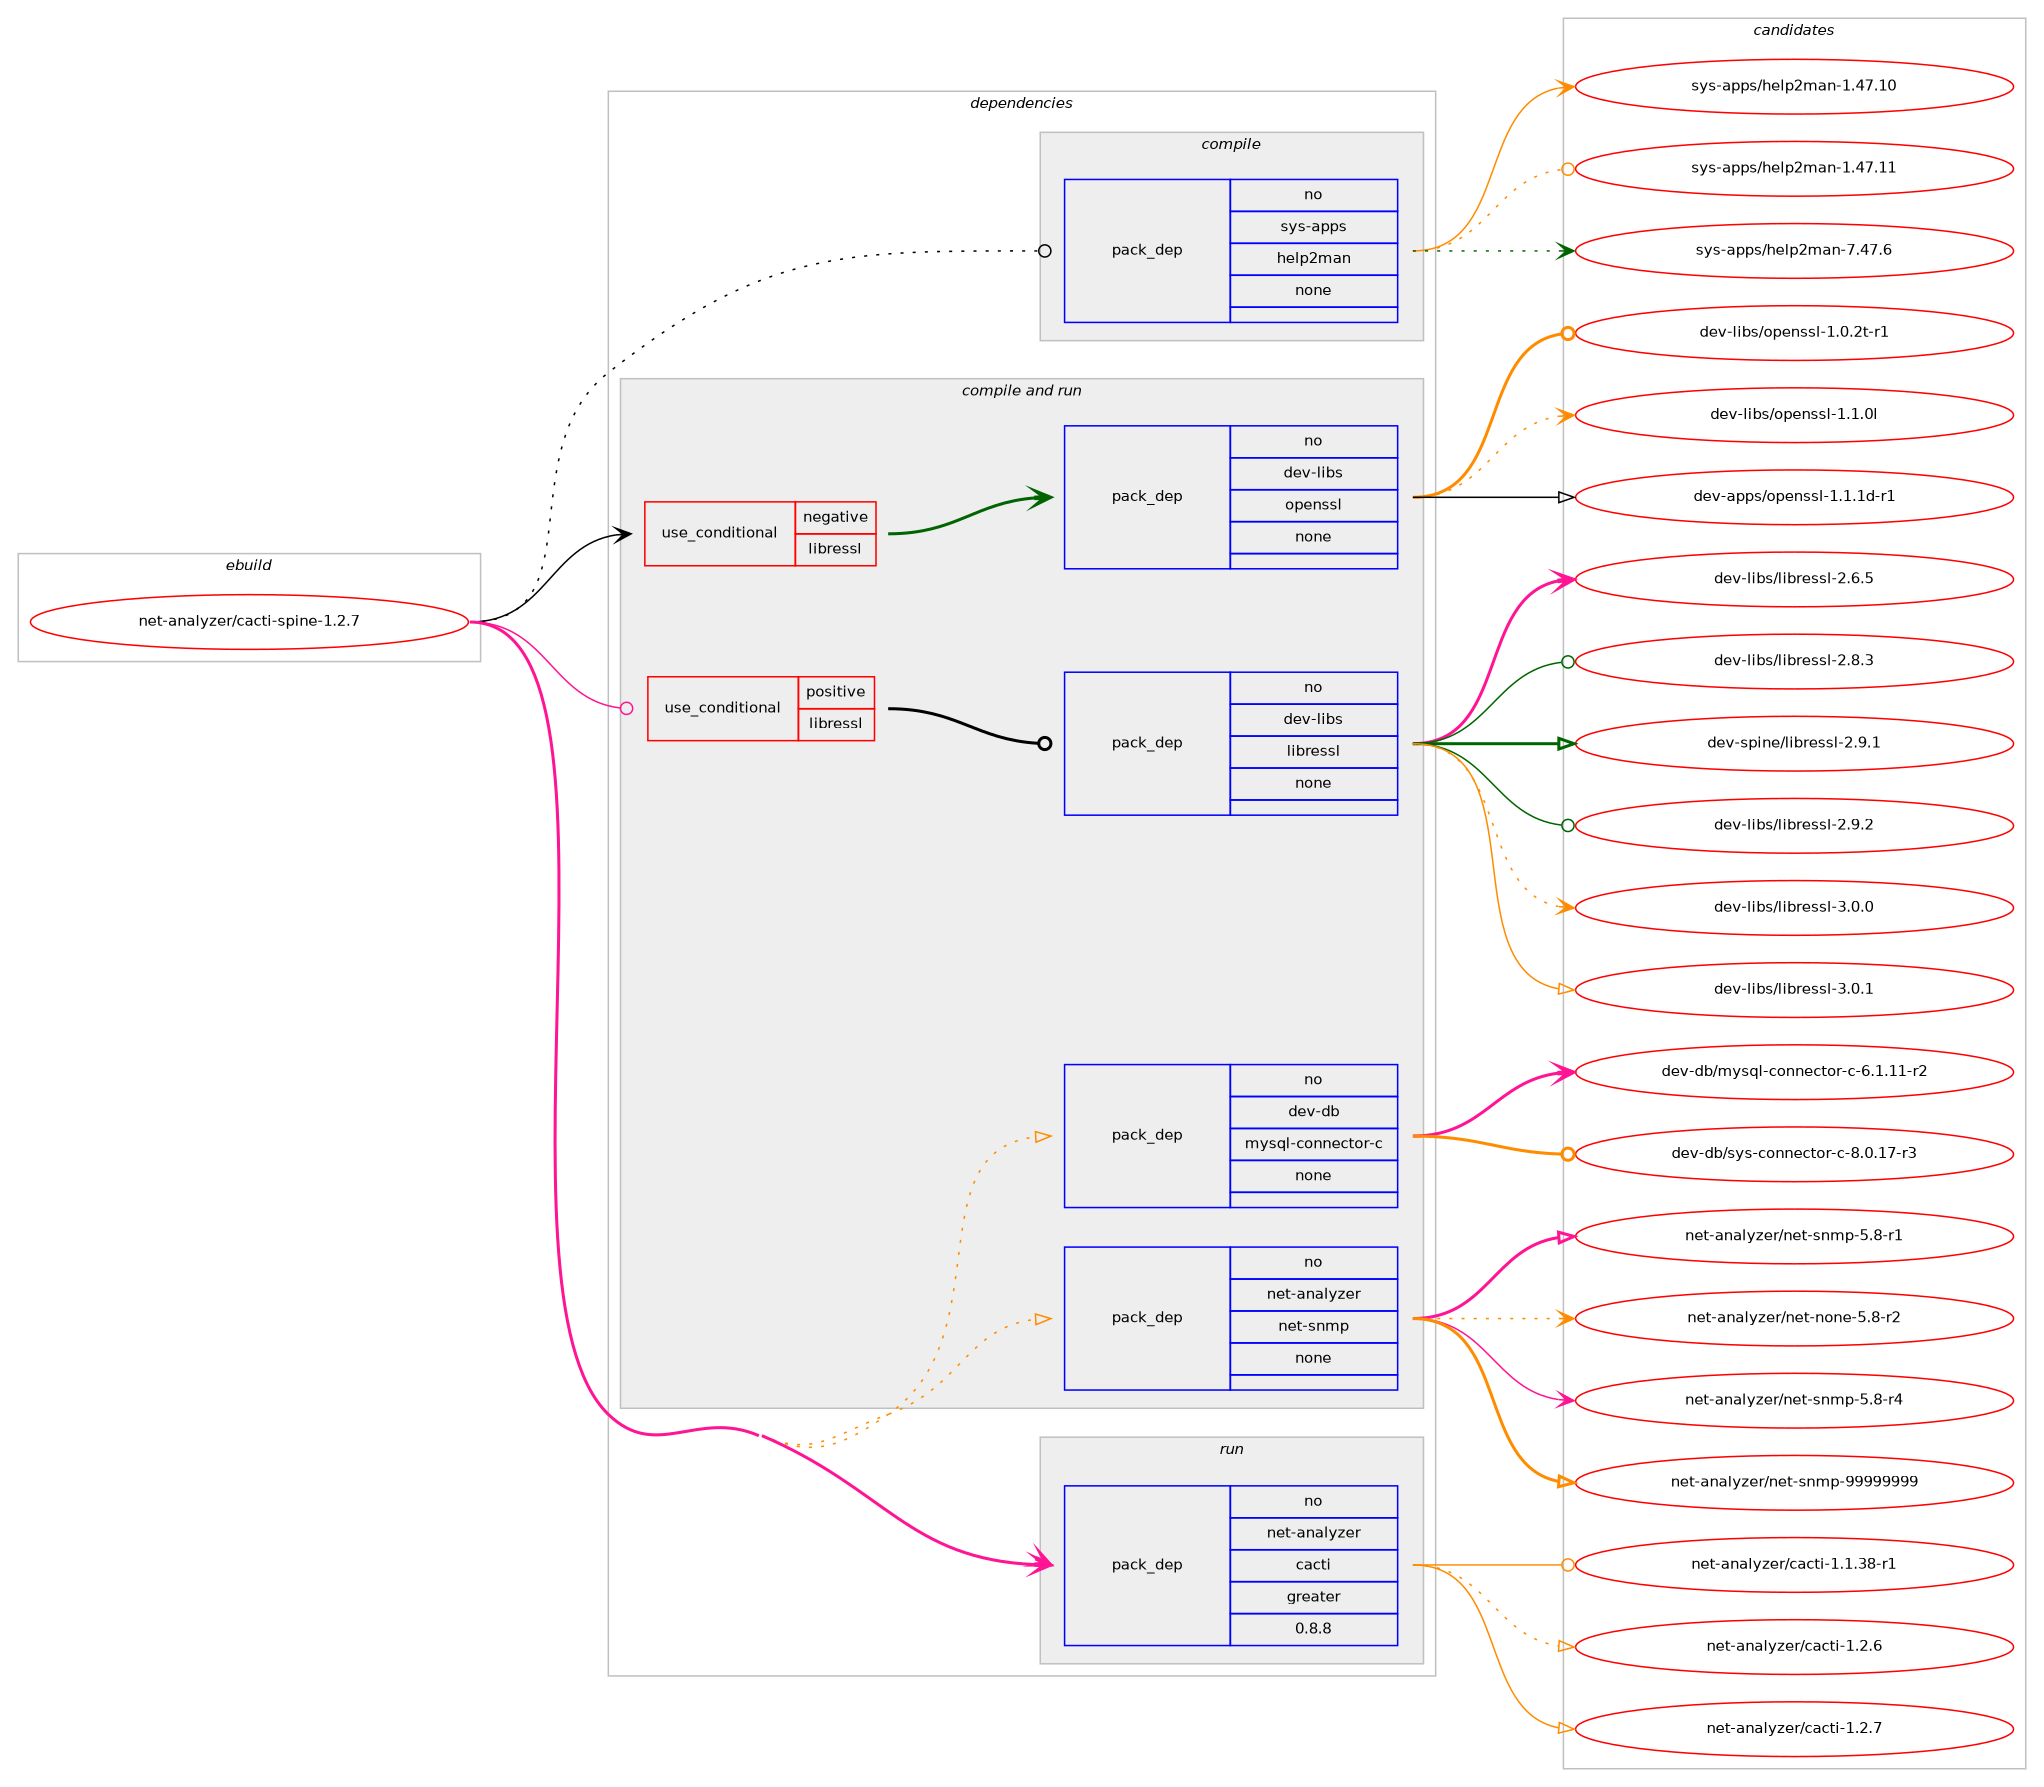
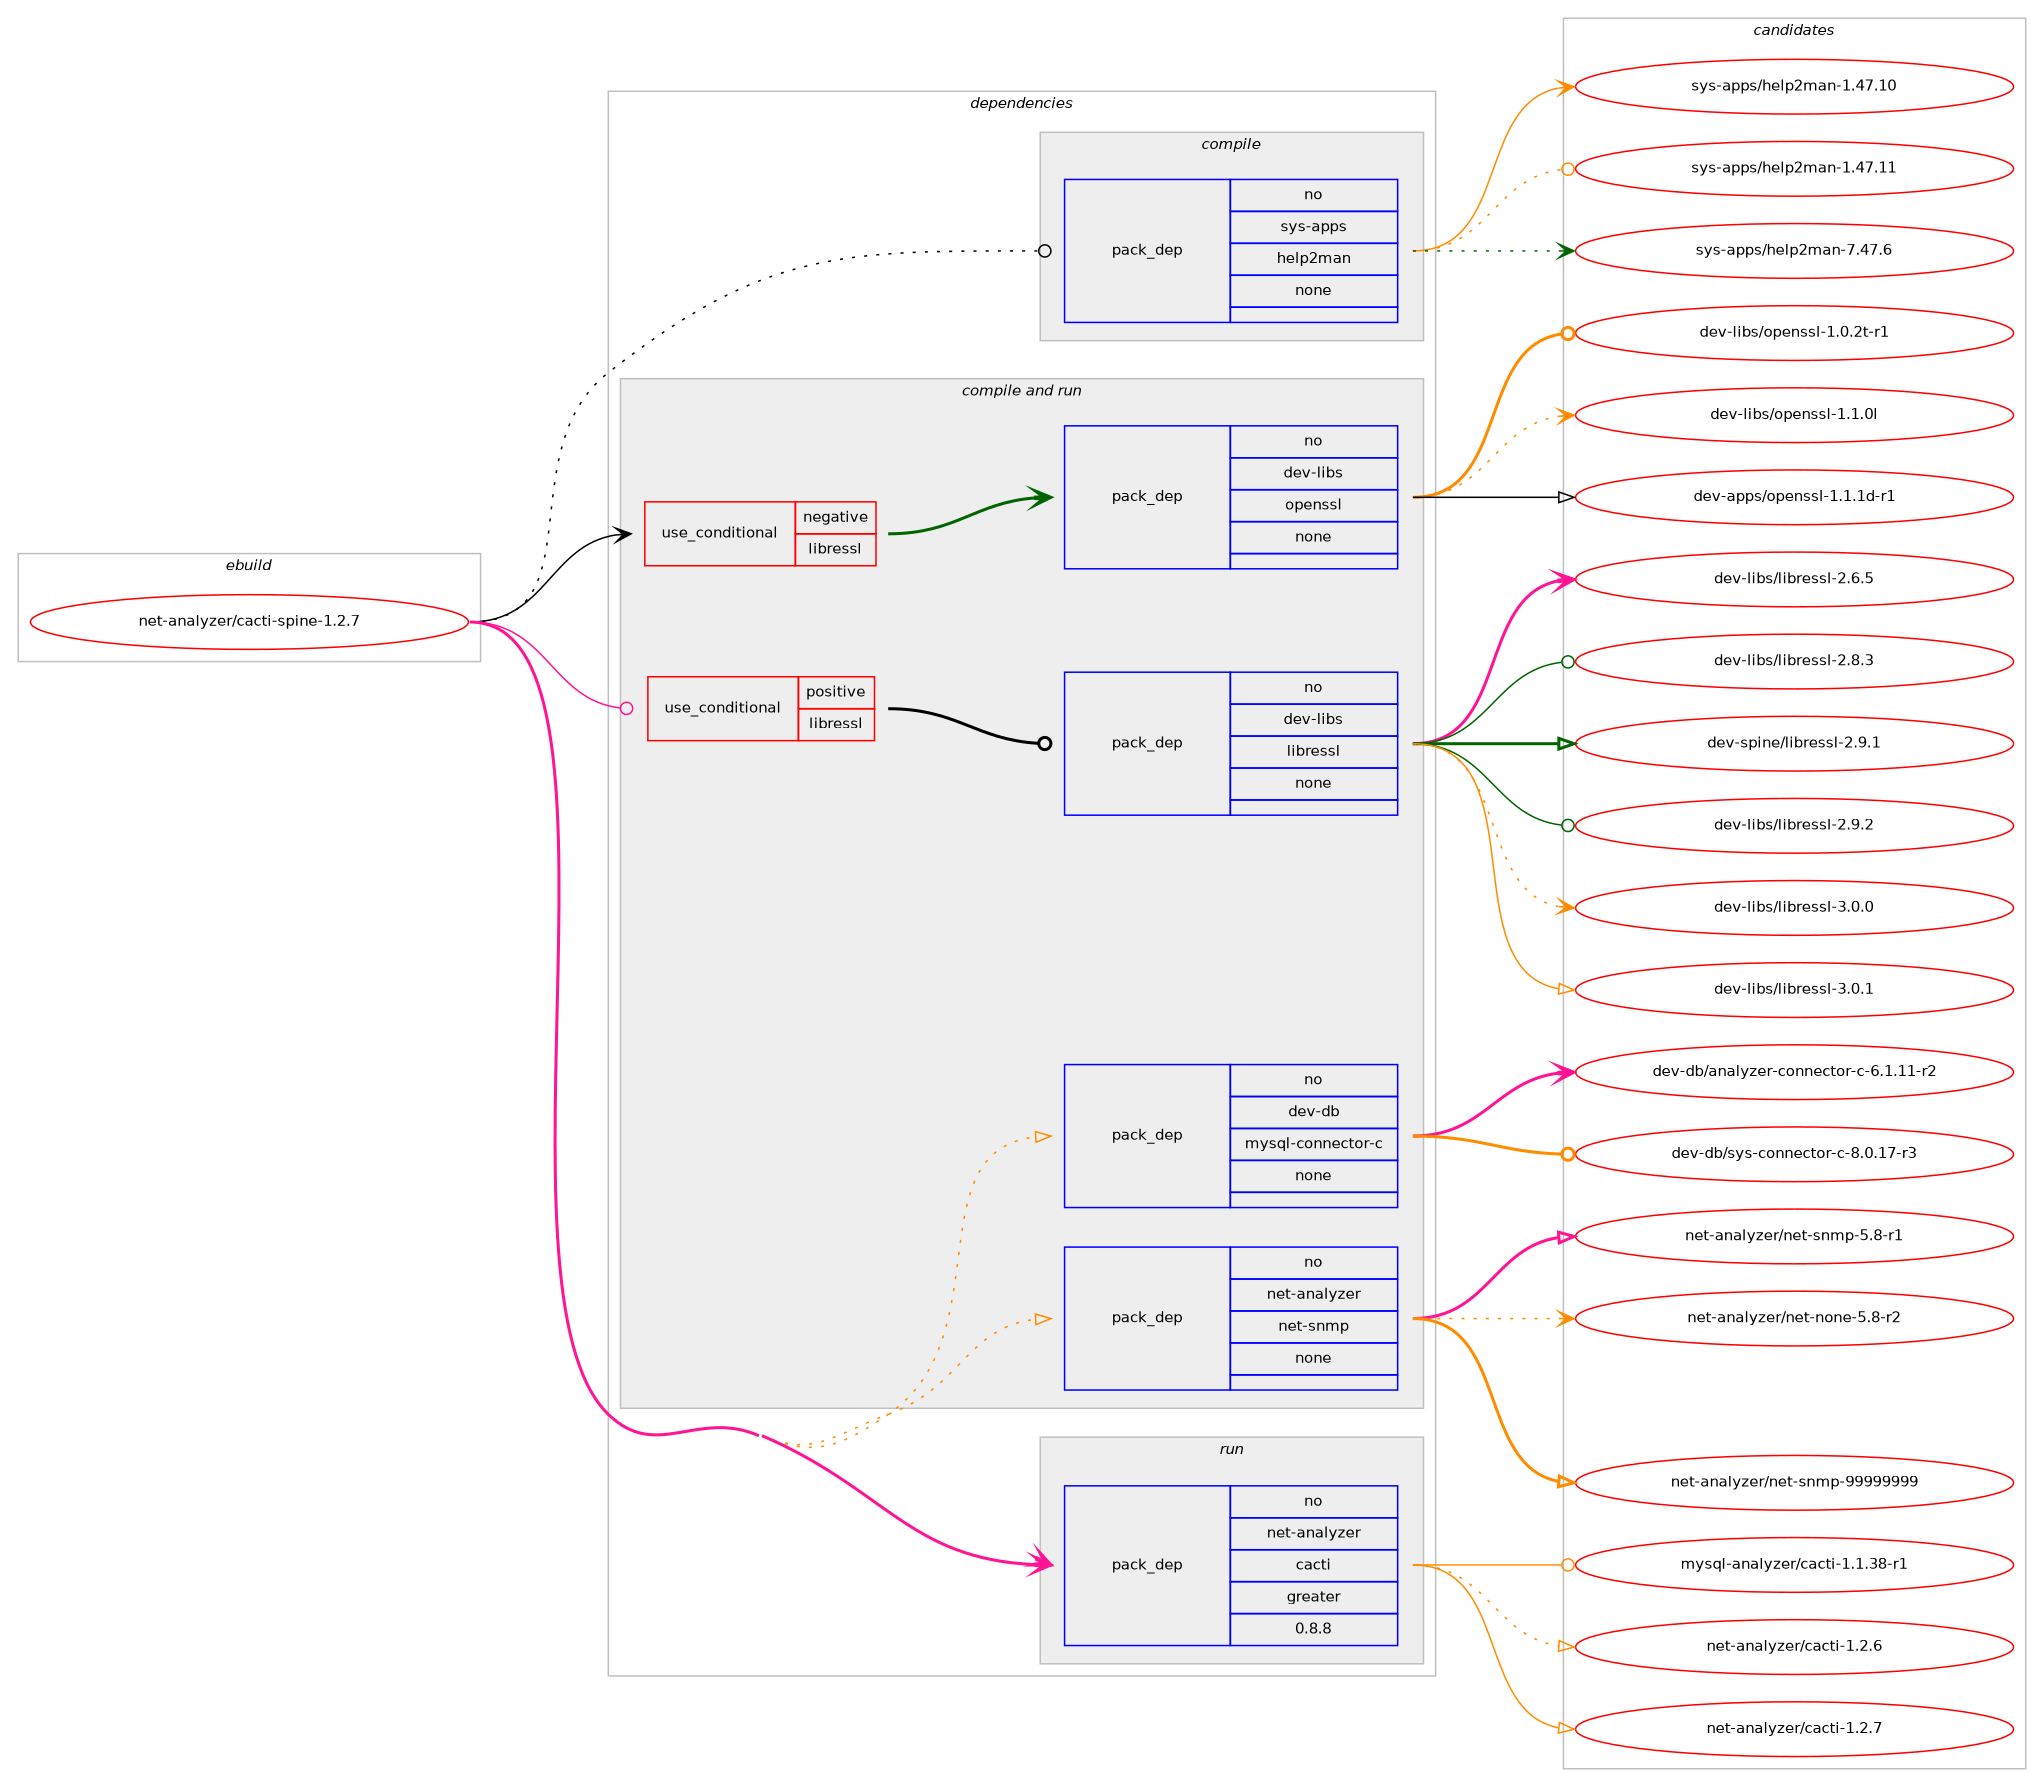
node "dev-db/mysql-connector-c-6.1.11-r2": label "dev-db/mysql-connector-c-6.1.11-r2" -> "dev-db/analyzer-connector-c-6.1.11-r2"
node "net-analyzer/net-snmp-5.8-r4": removed
node "net-analyzer/cacti-1.1.38-r1": label "net-analyzer/cacti-1.1.38-r1" -> "mysql-analyzer/cacti-1.1.38-r1"
